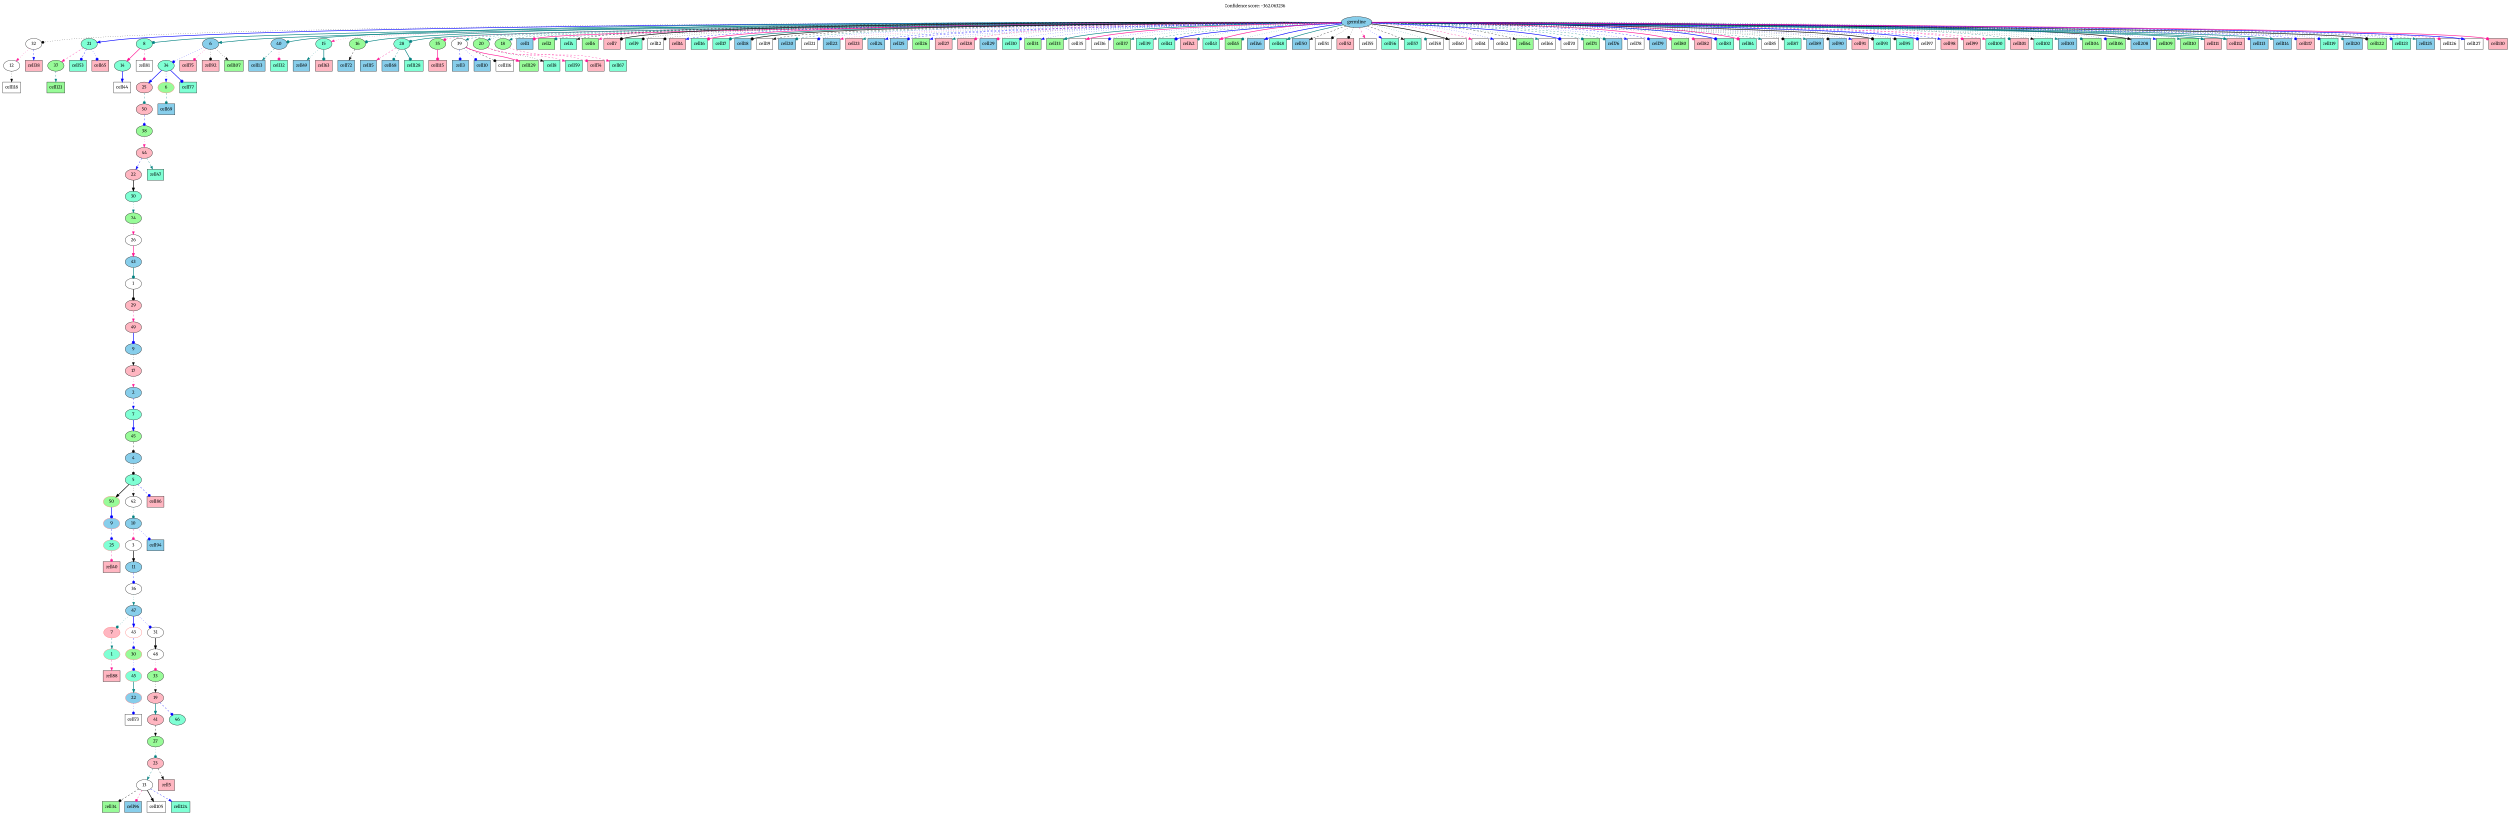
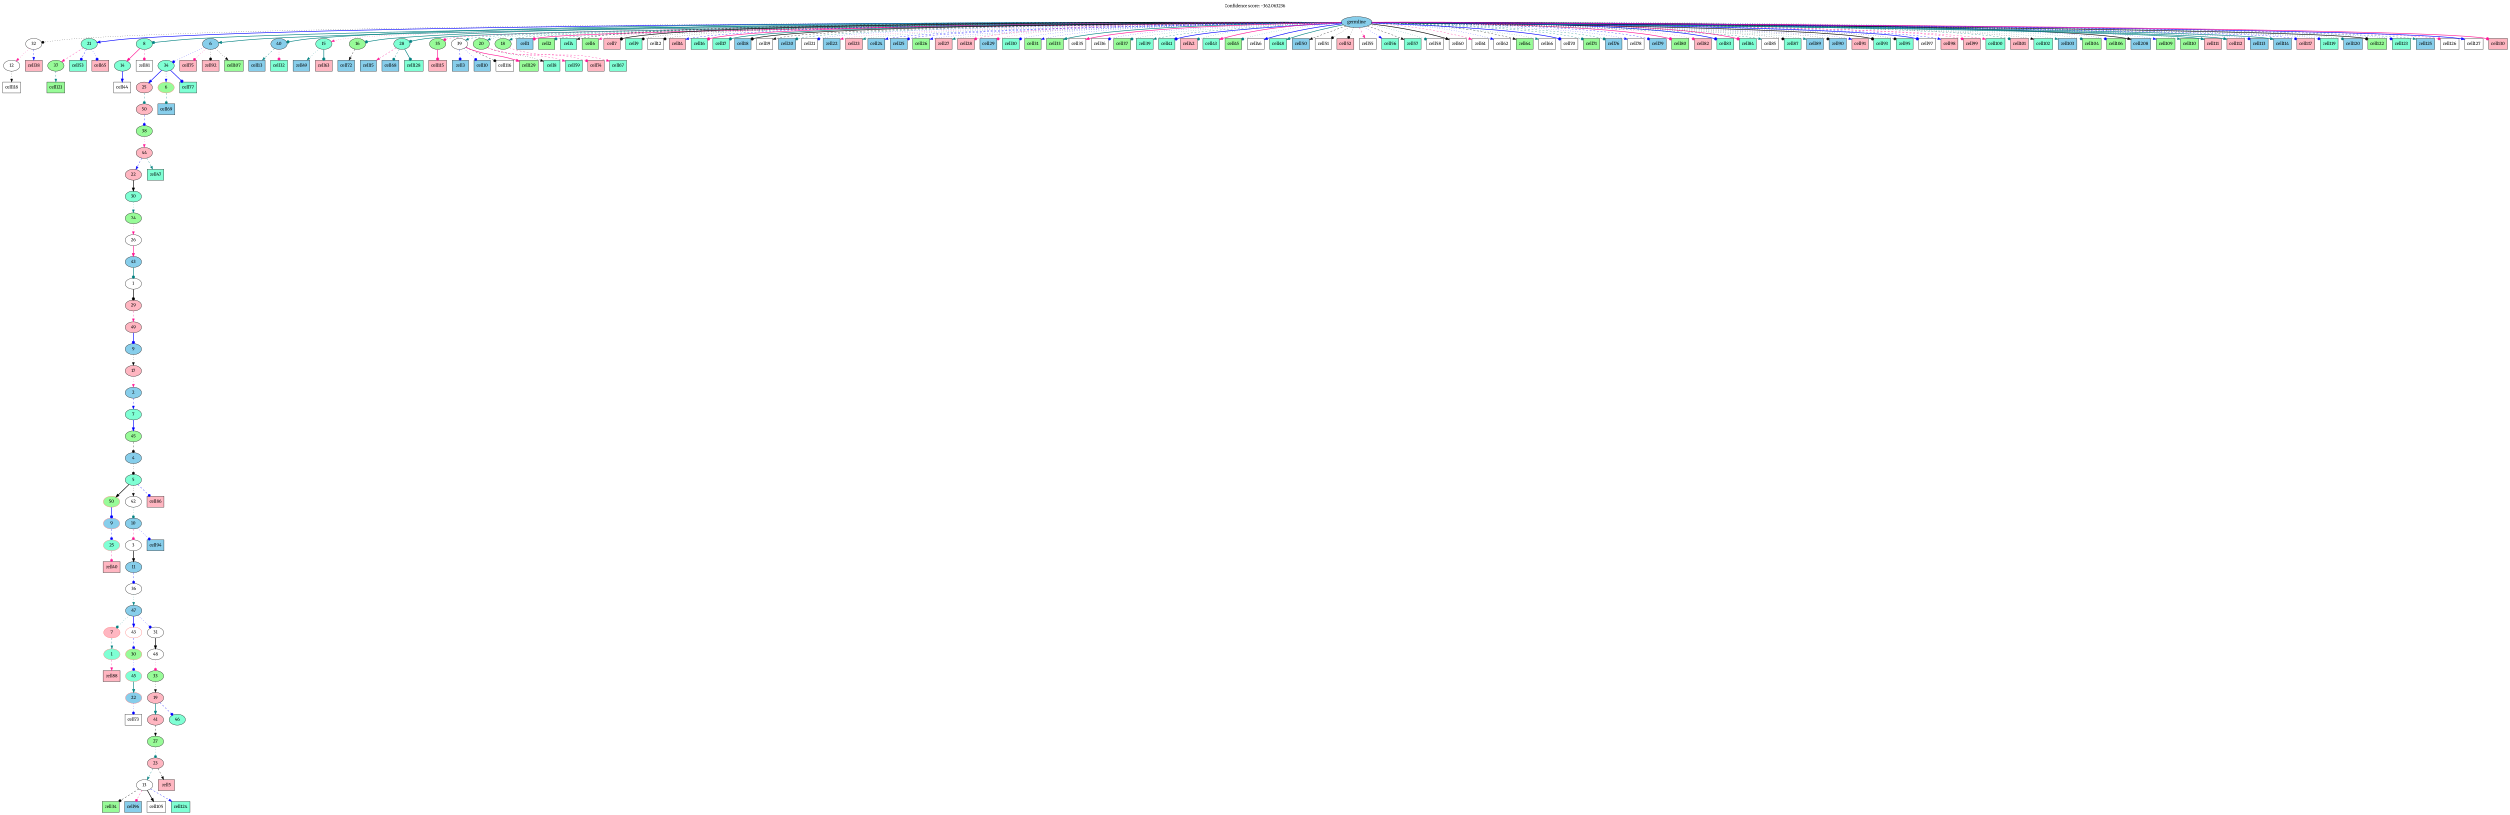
edge "germline" -> "cell37": arrowhead normal -> dot
node "cell46": fillcolor skyblue -> white
